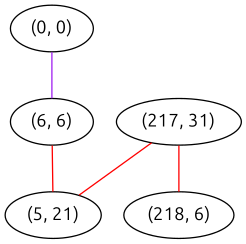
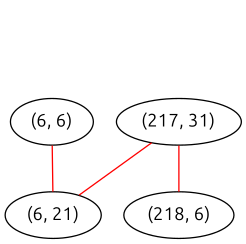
node "(0, 0)": removed
node "(5, 21)": label "(5, 21)" -> "(6, 21)"
